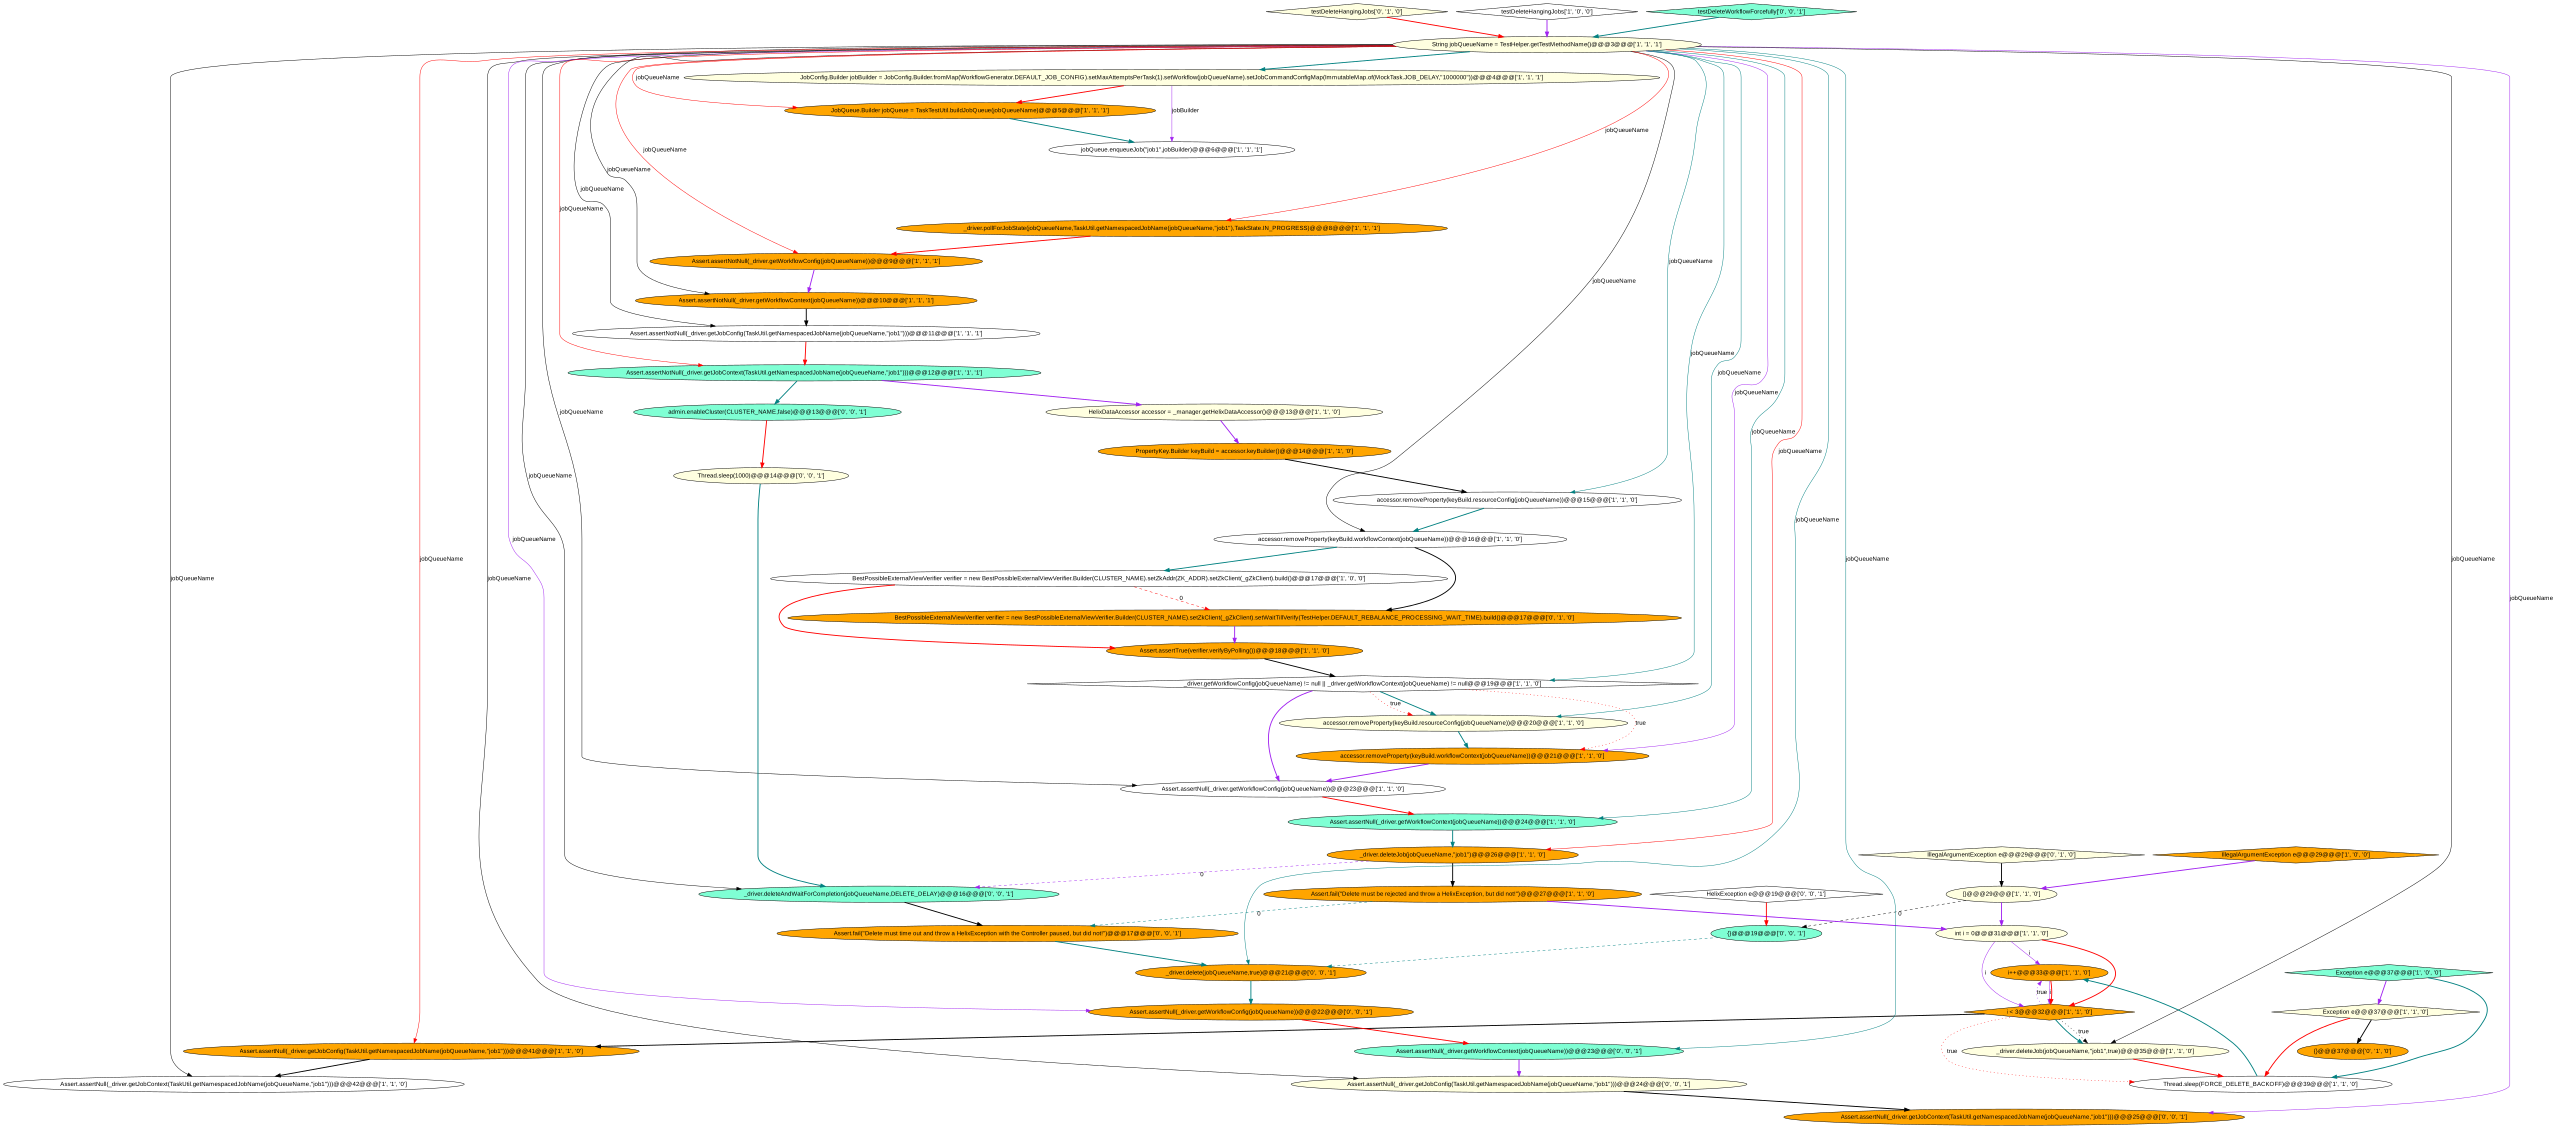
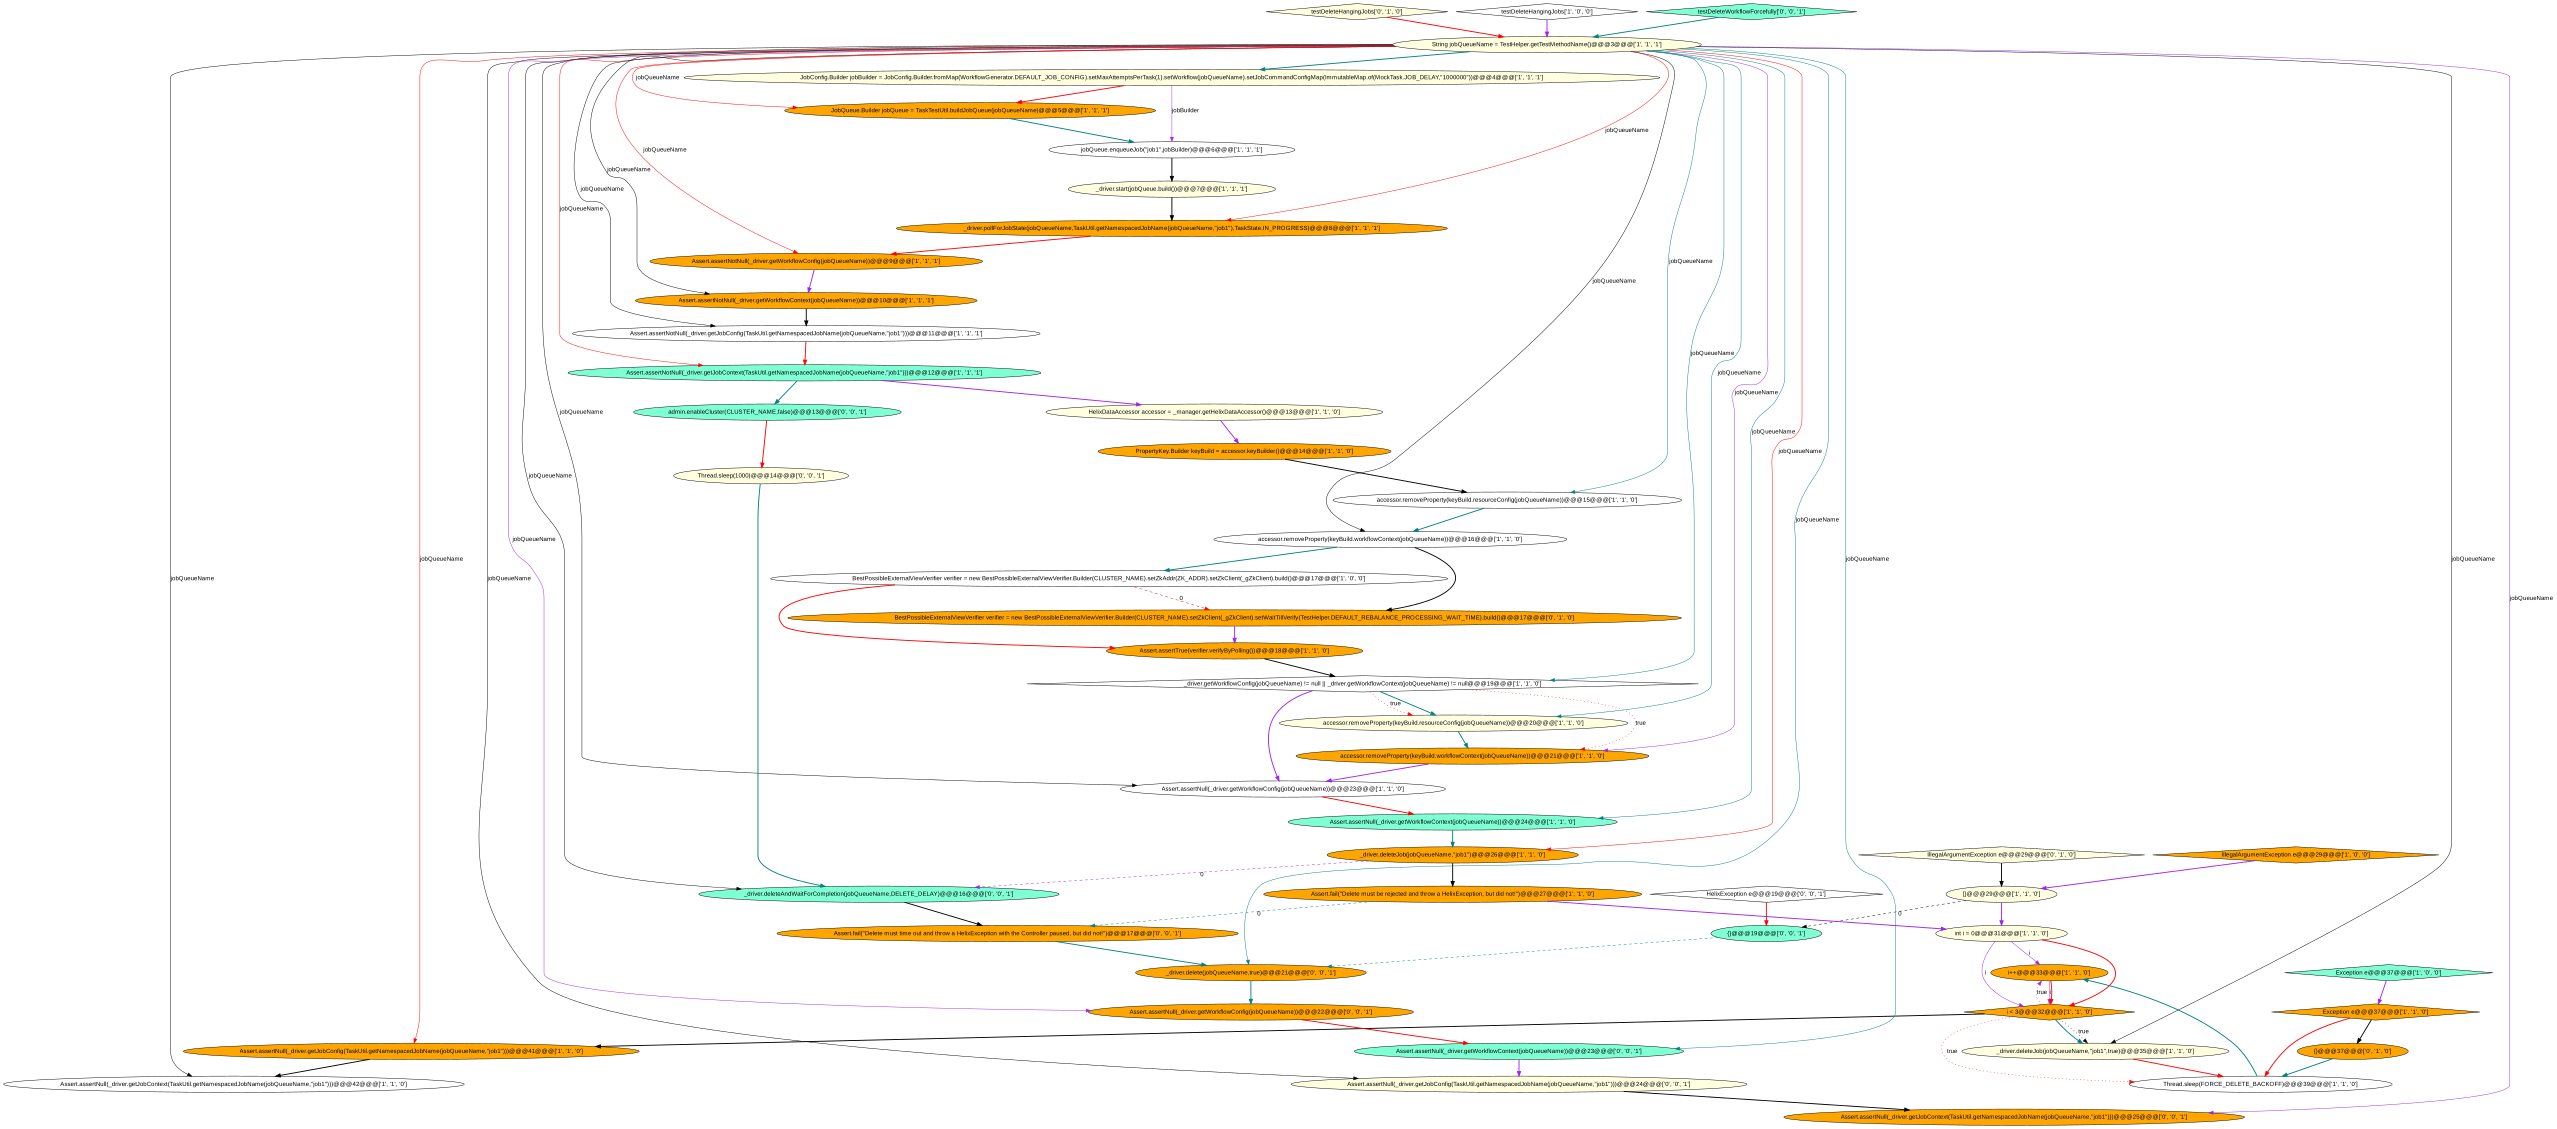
node "_driver.start(jobQueue.build())@@@7@@@['1', '1', '1']": added
node "Exception e@@@37@@@['1', '1', '0']": fillcolor lightyellow -> orange
edge "Exception e@@@37@@@['1', '0', '0']" -> "Thread.sleep(FORCE_DELETE_BACKOFF)@@@39@@@['1', '1', '0']": now "{}@@@37@@@['0', '1', '0']" -> "Thread.sleep(FORCE_DELETE_BACKOFF)@@@39@@@['1', '1', '0']"
